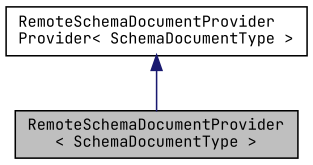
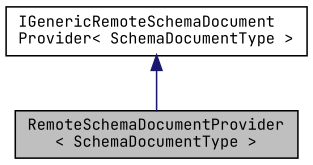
node "RemoteSchemaDocumentProvider Provider< SchemaDocumentType >": label "RemoteSchemaDocumentProvider Provider< SchemaDocumentType >" -> "IGenericRemoteSchemaDocument Provider< SchemaDocumentType >"
